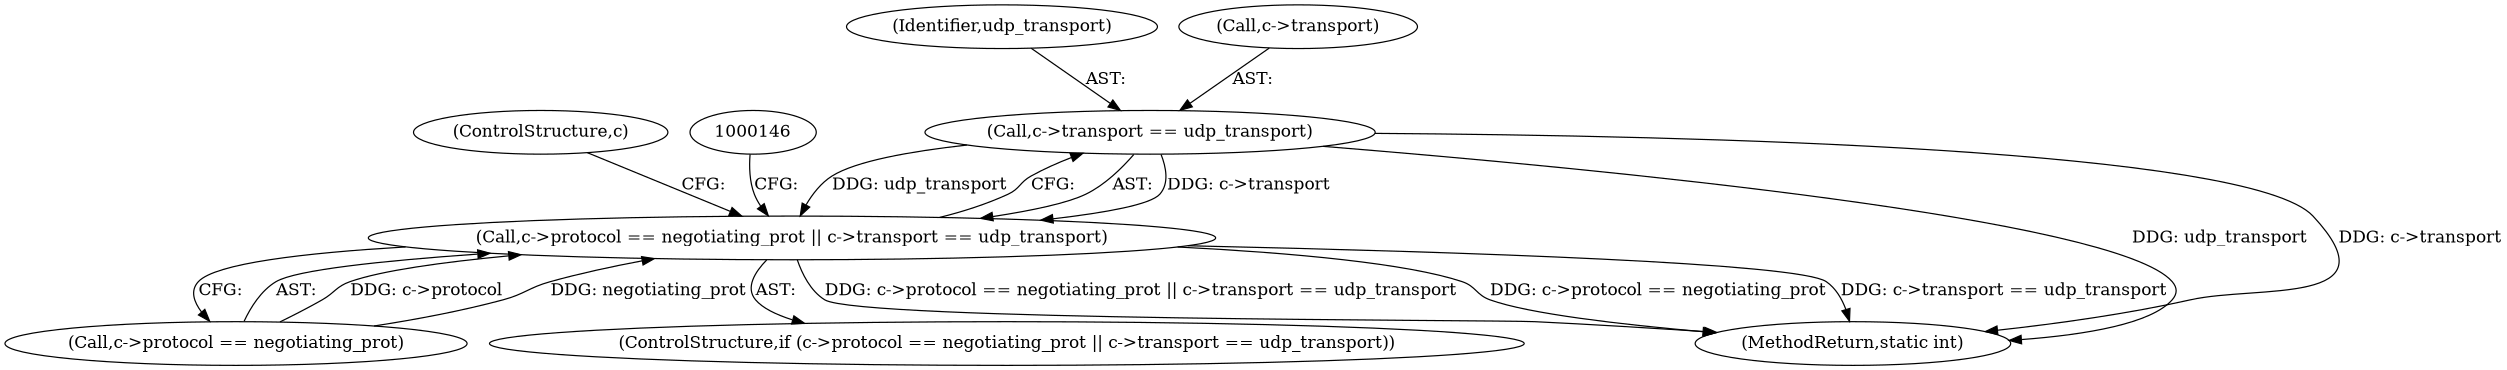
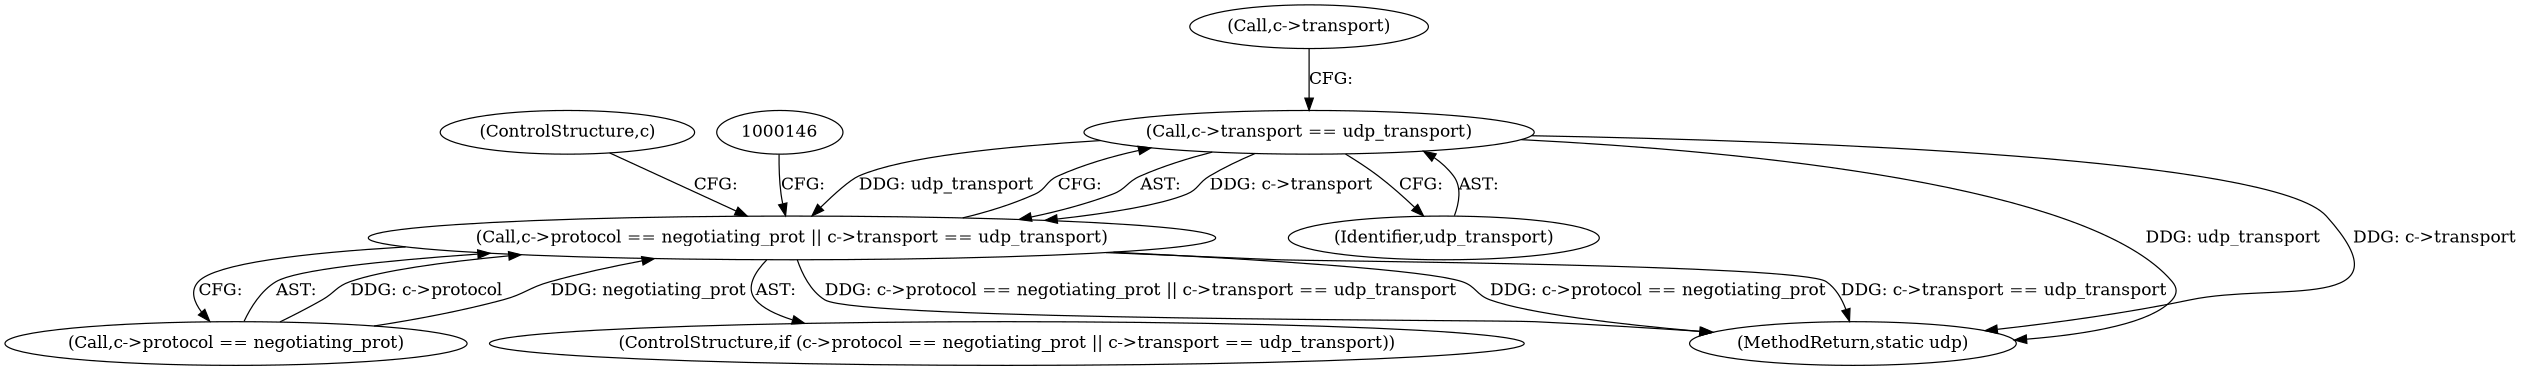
edge "(Call,c->transport)" -> "(Call,c->transport == udp_transport)": label "AST: " -> "CFG: "
edge "(Call,c->transport == udp_transport)" -> "(Identifier,udp_transport)": added, label "CFG:"
node "(MethodReturn,static int)": label "(MethodReturn,static int)" -> "(MethodReturn,static udp)"
